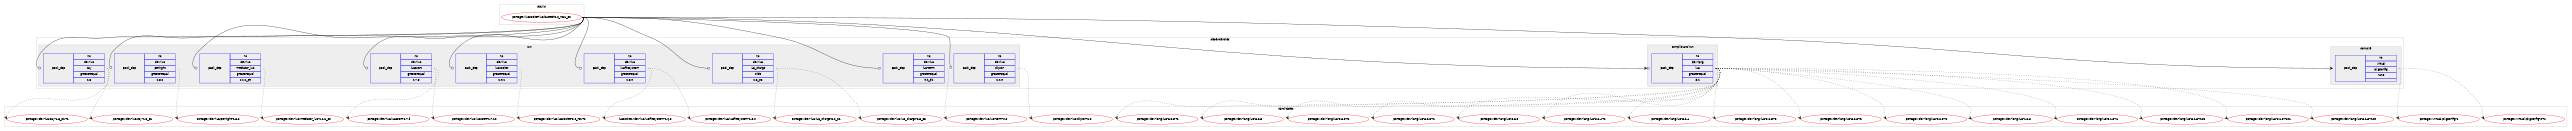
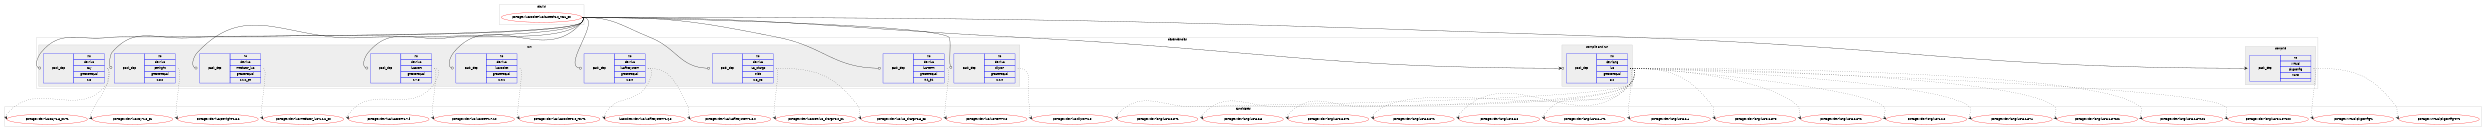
node "portage://dev-lua/lua_cliargs-3.0_p1": label "portage://dev-lua/lua_cliargs-3.0_p1" -> "portage://dev-luassert/lua_cliargs-3.0_p1"
node "portage://dev-lang/lua-5.2.3-r1": removed
